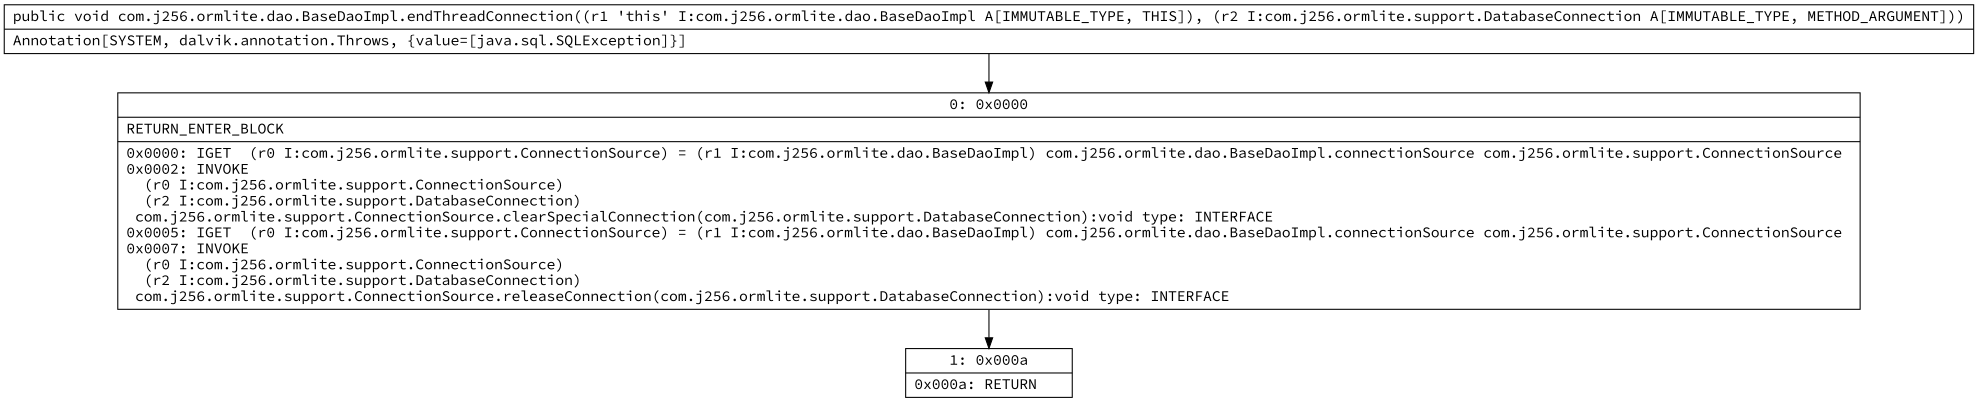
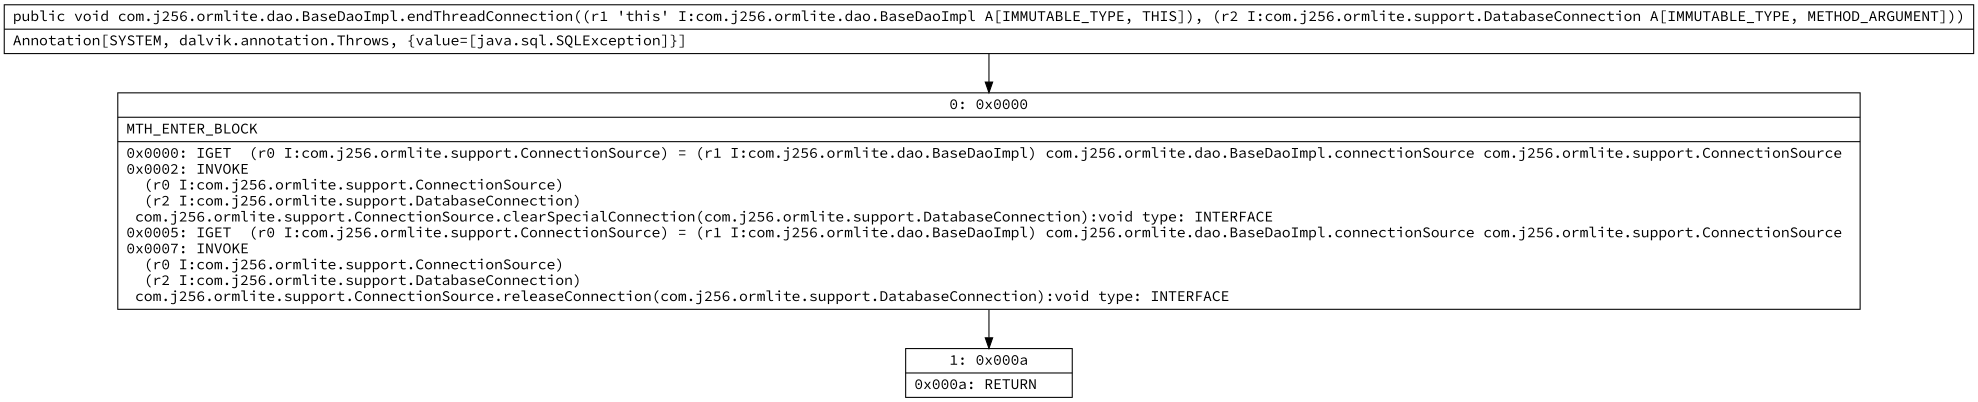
node "0: 0x0000": text "RETURN_ENTER_BLOCK" -> "MTH_ENTER_BLOCK"
